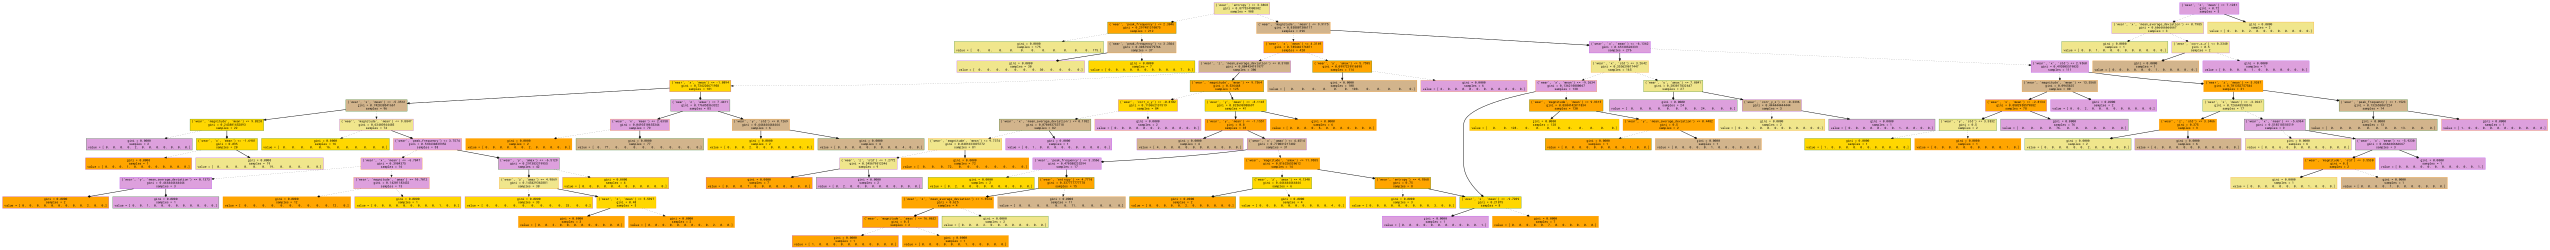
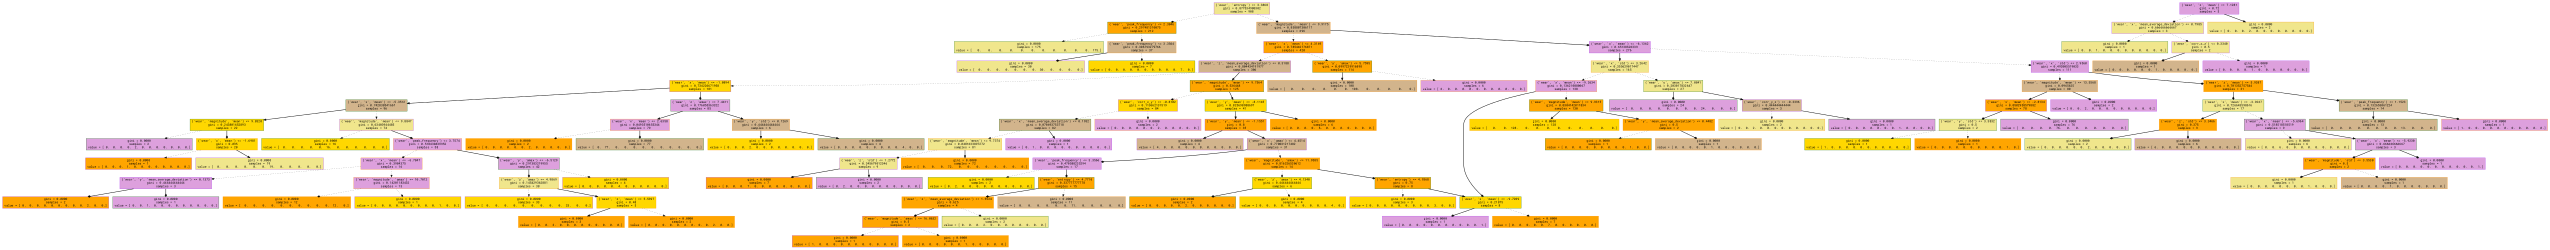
node "('wear', 'x', 'mean') <= -1.6981 gini = 0.095 samples = 20": color darkgreen -> darkorange
